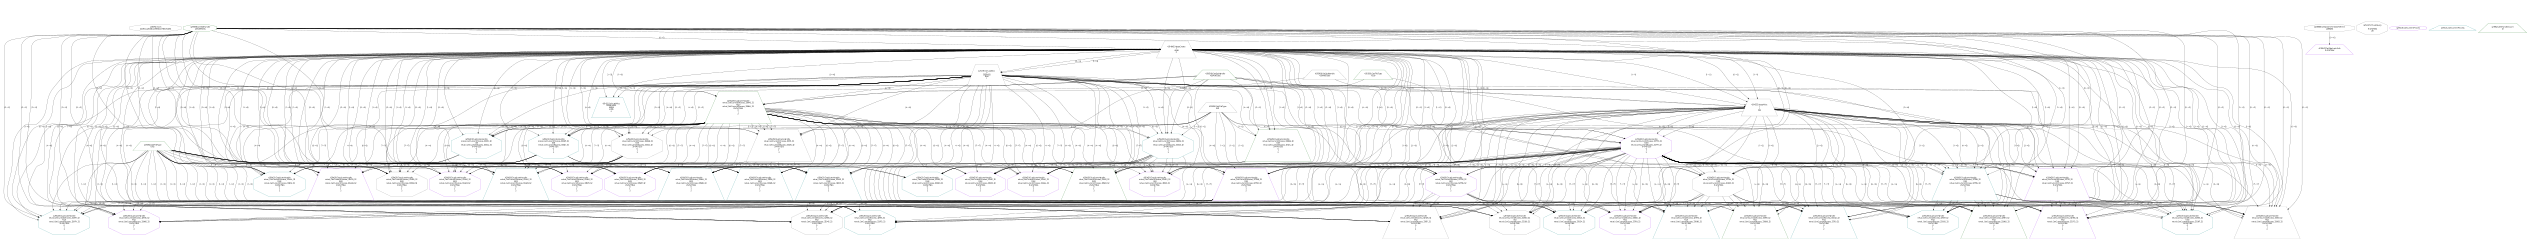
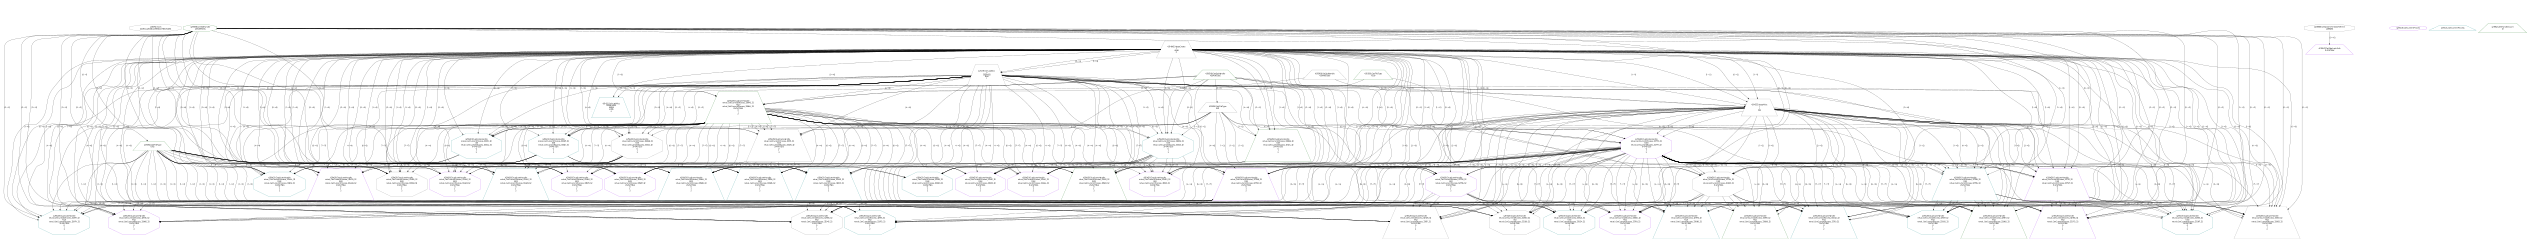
node "4214147.VirtualQuery 2147417352 28": removed
edge "4219368.GetStdHandle 4294967284" -> "4214865.HeapCreate 1 4096 0": now "4219368.GetStdHandle 4294967284" -> "4219392.GetFileType 1002"
edge "4214865.HeapCreate 1 4096 0" -> "4214222.VirtualAlloc 3255304192 65536 4096 4": removed, label "(2-->3)"
edge "4219368.GetStdHandle 4294967285" -> "4219392.GetFileType 1001": added, label "(0-->1)"
